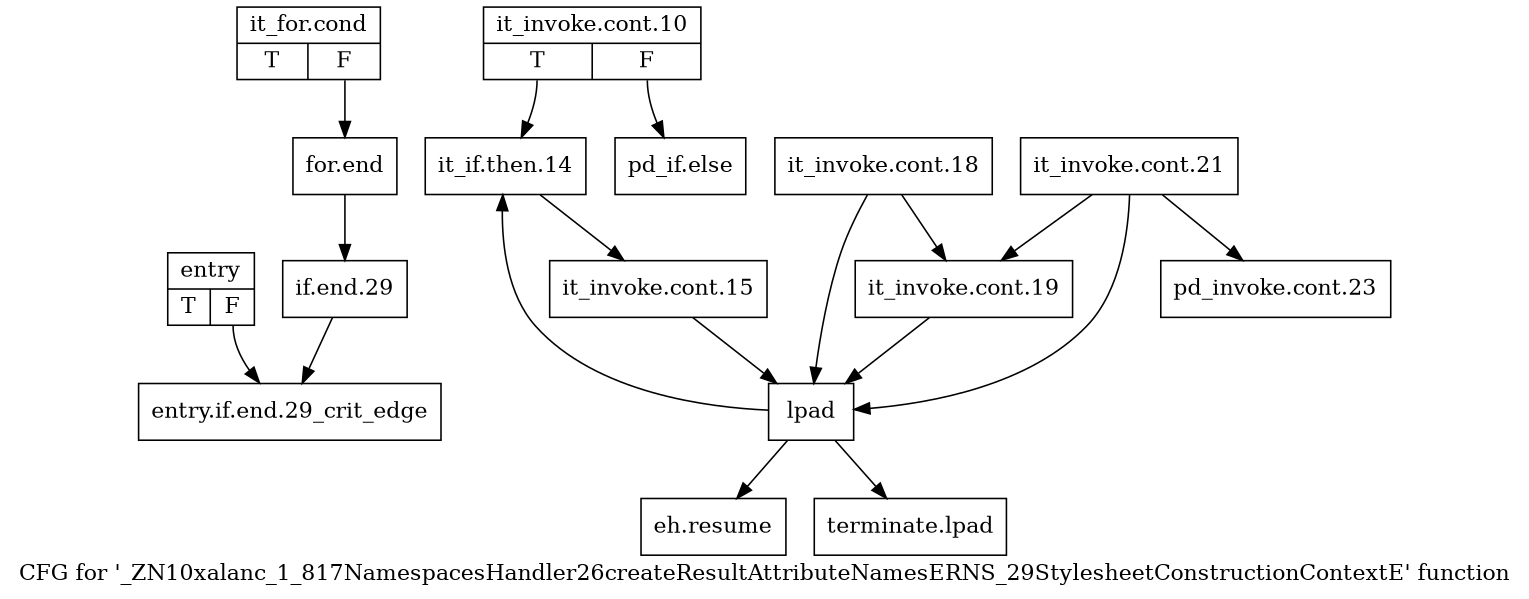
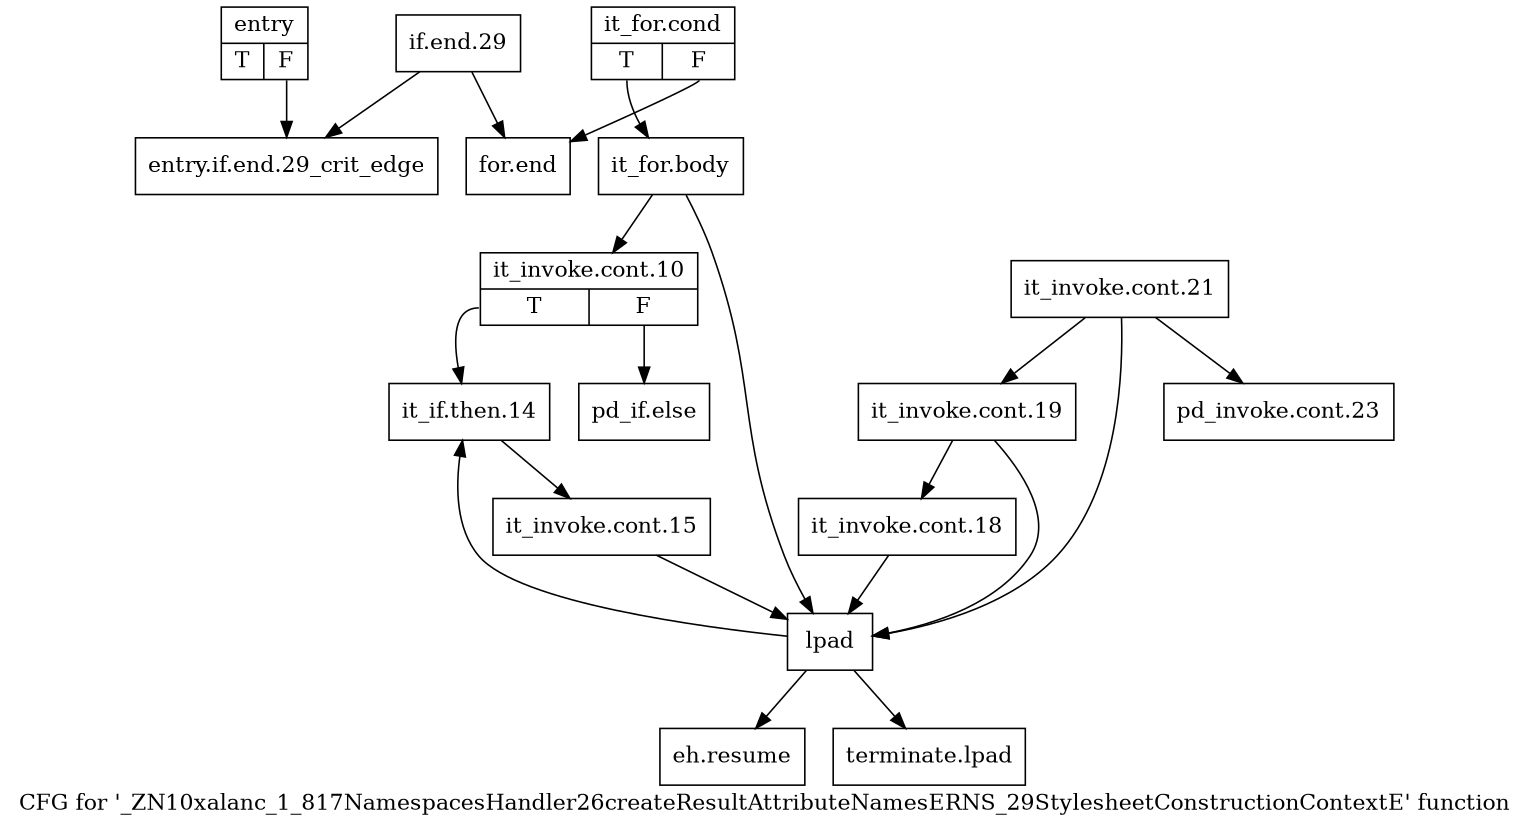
node "it_for.body": added
edge "for.end" -> "if.end.29": reversed
edge "it_invoke.cont.18" -> "it_invoke.cont.19": reversed
